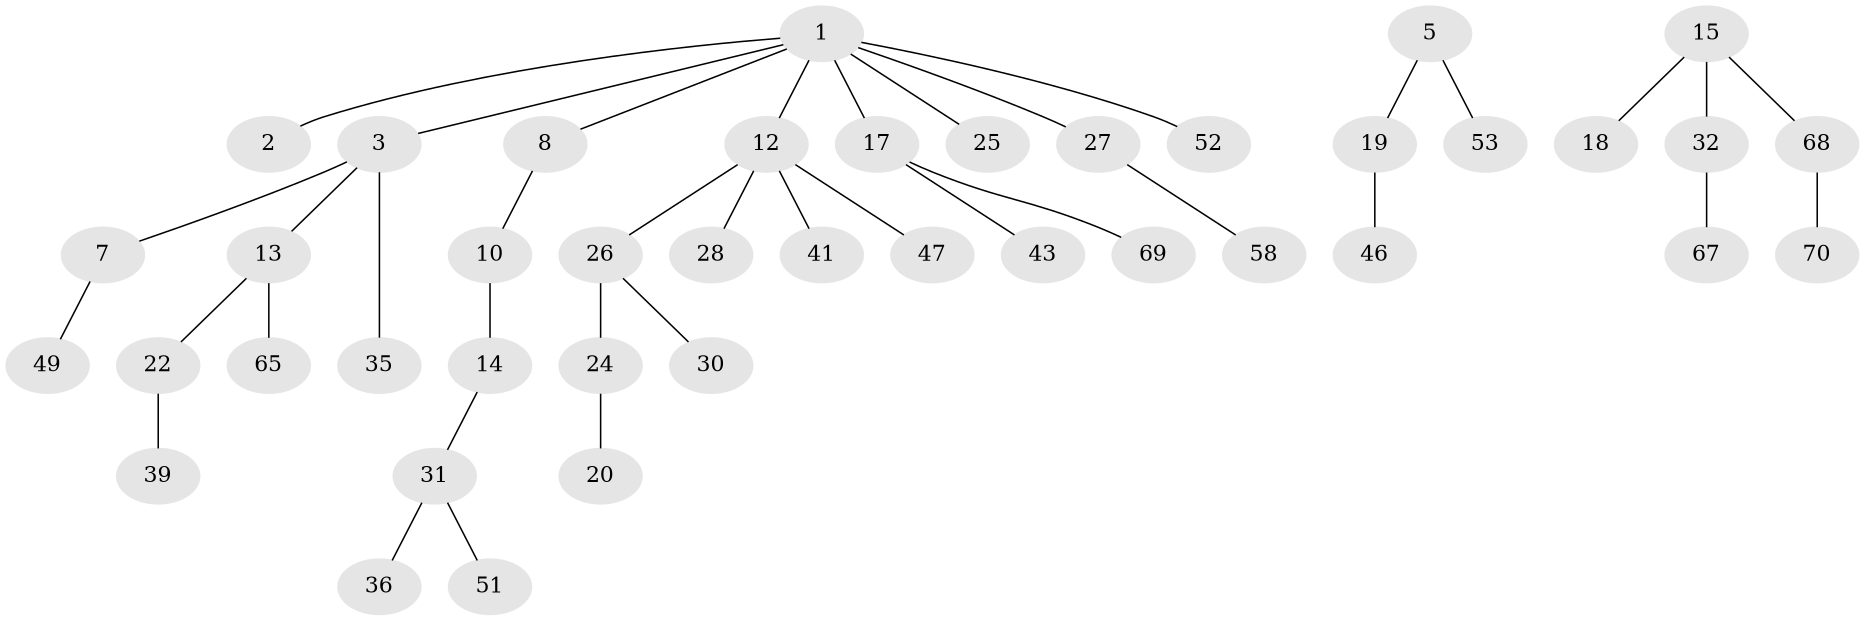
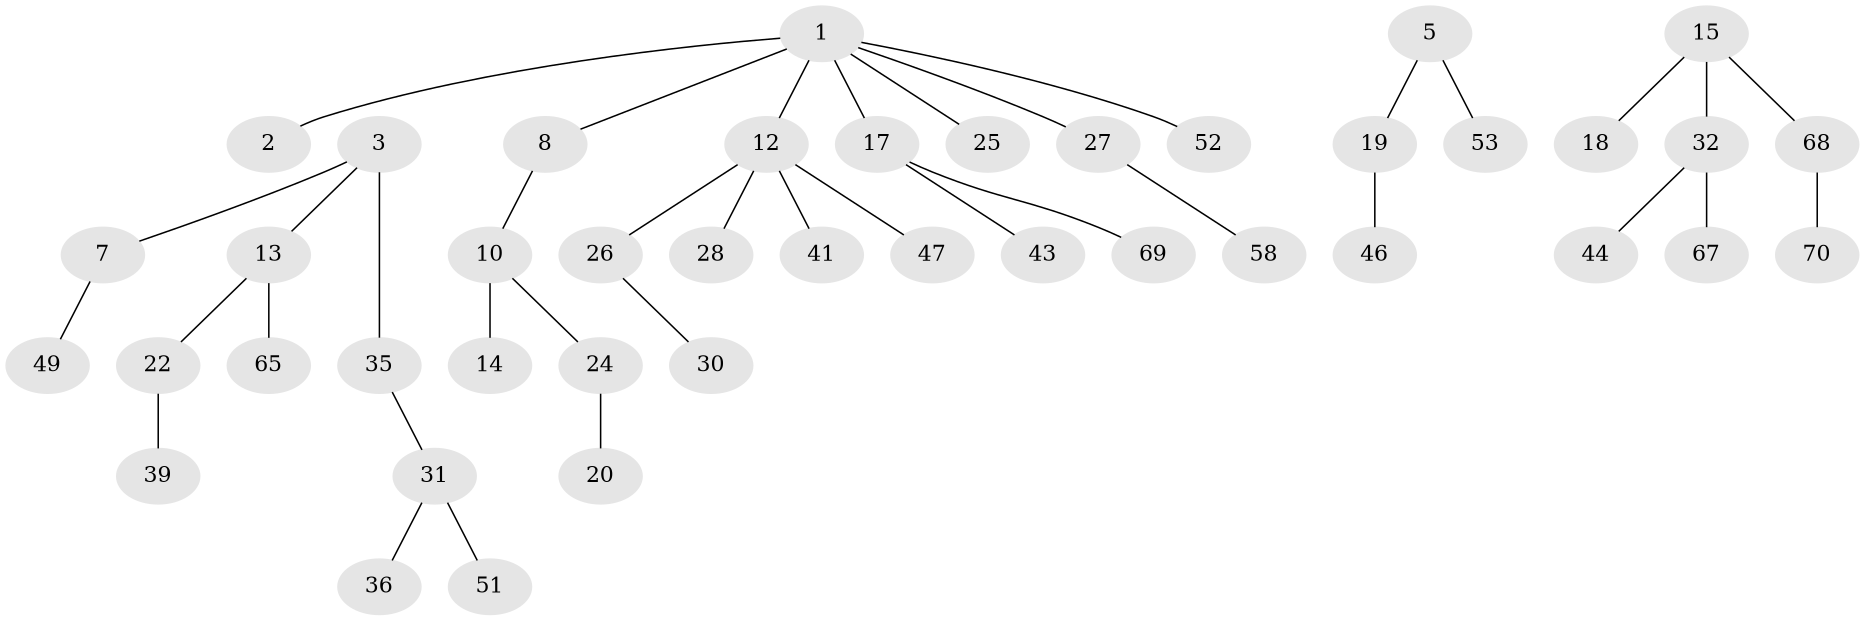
edge "1" -- "3": removed
node "44": added
edge "26" -- "24": now "10" -- "24"
edge "14" -- "31": now "35" -- "31"
